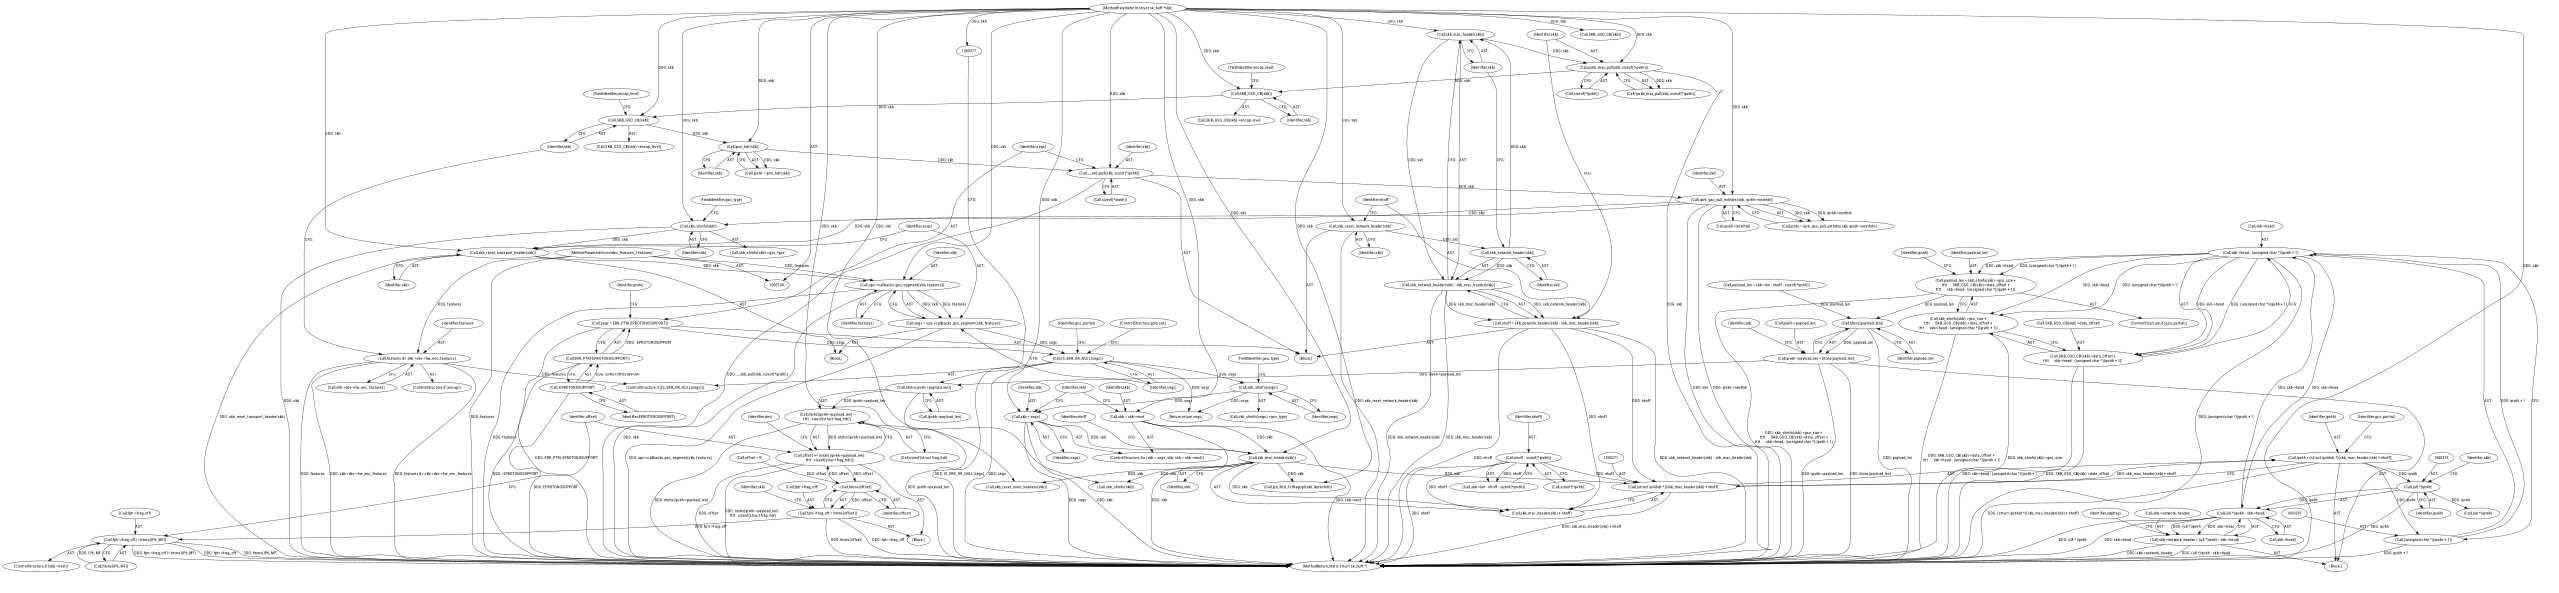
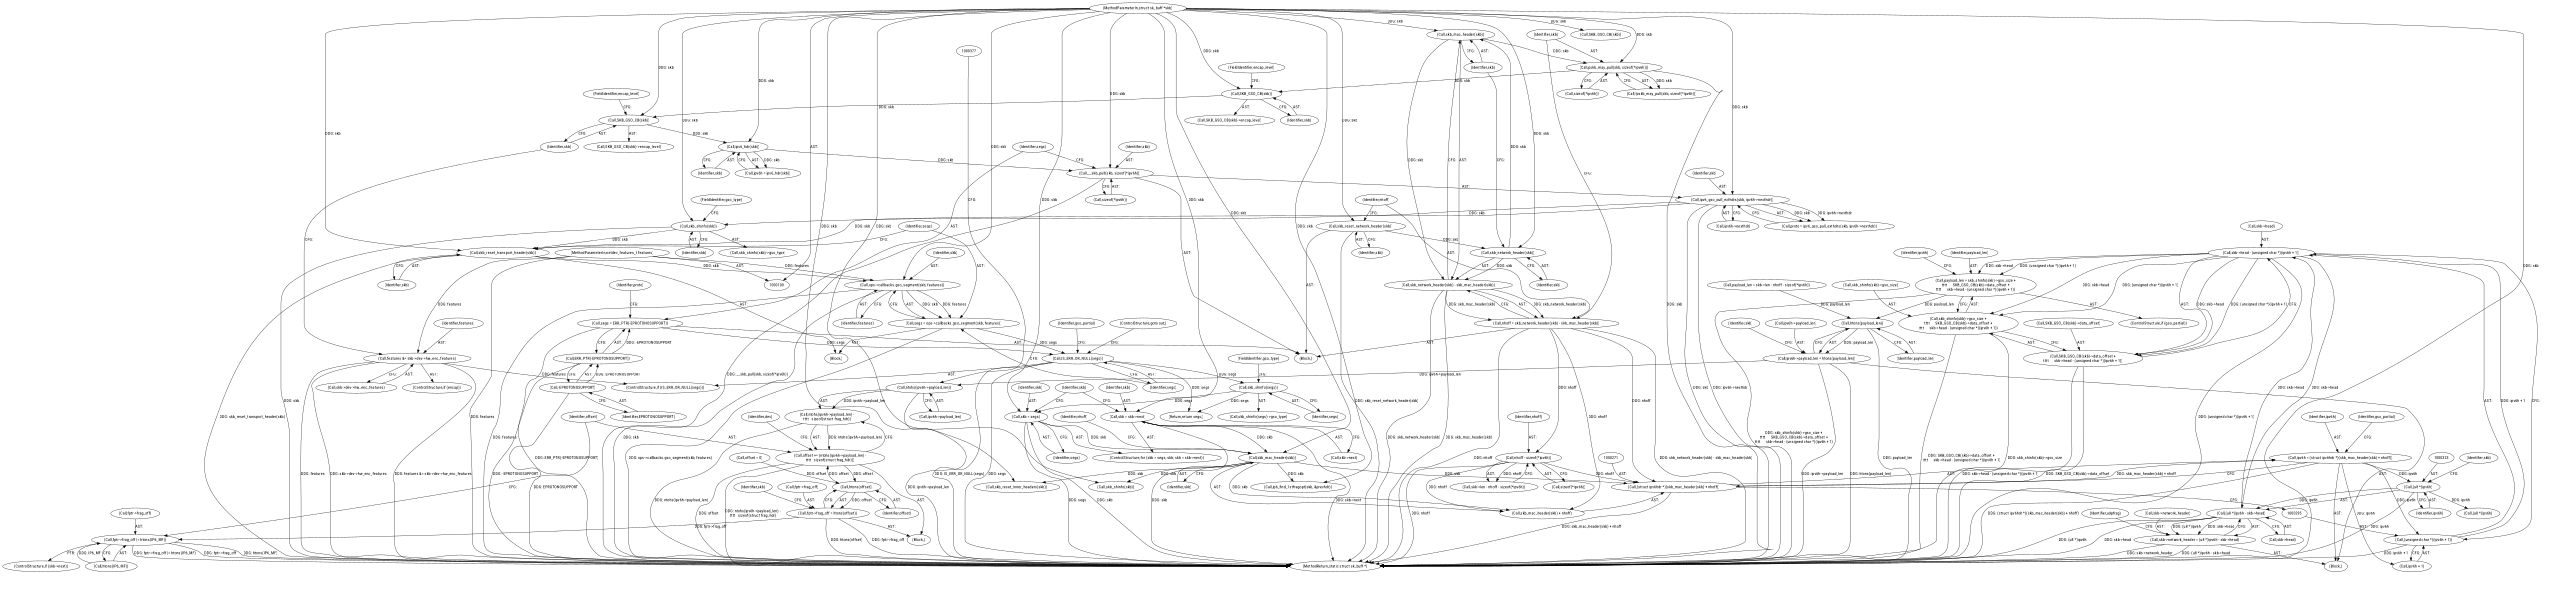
edge "(MethodParameterIn,struct sk_buff *skb)" -> "1000377": now "(MethodParameterIn,struct sk_buff *skb)" -> "(Call,skb_network_header(skb))"
edge "(Call,__skb_pull(skb, sizeof(*ipv6h)))" -> "(Call,ipv6_gso_pull_exthdrs(skb, ipv6h->nexthdr))": label "DDG: skb" -> "AST: "
node "(Call,skb_shinfo(skb)->gso_size)": added
edge "(Call,nhoff = skb_network_header(skb) - skb_mac_header(skb))" -> "(Call,nhoff - sizeof(*ipv6h))": added, label "DDG: nhoff"
node "(Call,sizeof(struct frag_hdr))": removed
node "(Call,skb->next)": added
edge "(Call,(struct ipv6hdr *)(skb_mac_header(skb) + nhoff))" -> "(Call,skb_mac_header(skb) + nhoff)": now "(Call,(struct ipv6hdr *)(skb_mac_header(skb) + nhoff))" -> "1000295"
edge "(Call,fptr->frag_off |= htons(IP6_MF))" -> "(ControlStructure,if (skb->next))": label "AST: " -> "PTR: "
node "(Call,ipv6h + 1)": added
